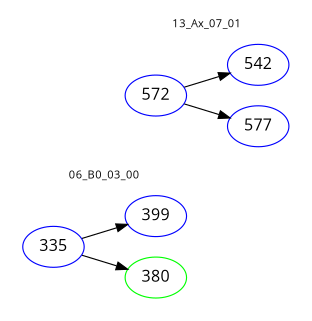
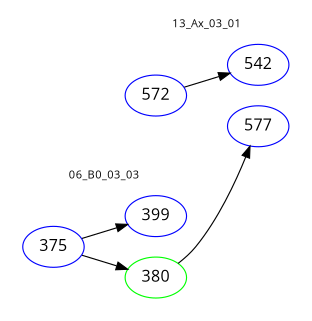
cluster "13_Ax_07_01": label "13_Ax_07_01" -> "13_Ax_03_01"
edge "572" -> "577": now "380" -> "577"
cluster "06_B0_03_00": label "06_B0_03_00" -> "06_B0_03_03"
node "335": label "335" -> "375"
